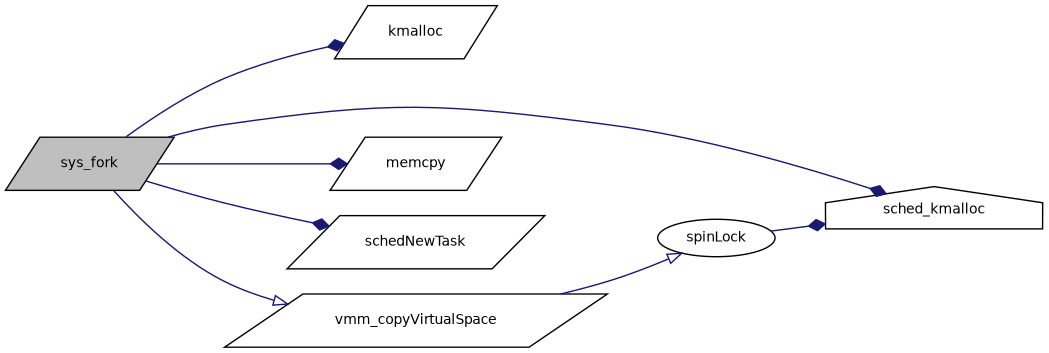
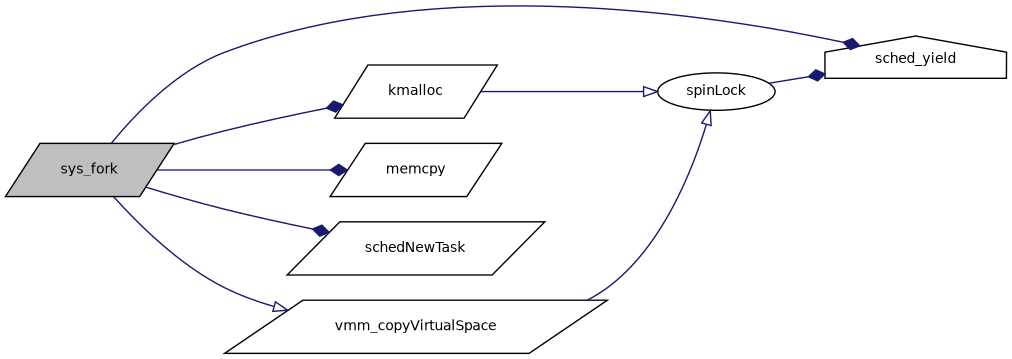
edge "kmalloc" -> "spinLock": added
node "sched_kmalloc": label "sched_kmalloc" -> "sched_yield"
